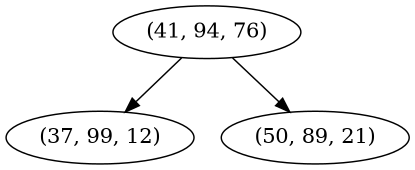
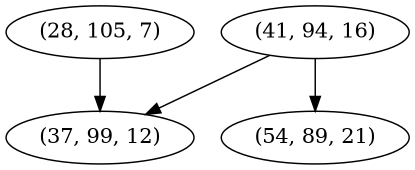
node "(28, 105, 7)": added
node "(41, 94, 76)": label "(41, 94, 76)" -> "(41, 94, 16)"
node "(50, 89, 21)": label "(50, 89, 21)" -> "(54, 89, 21)"
